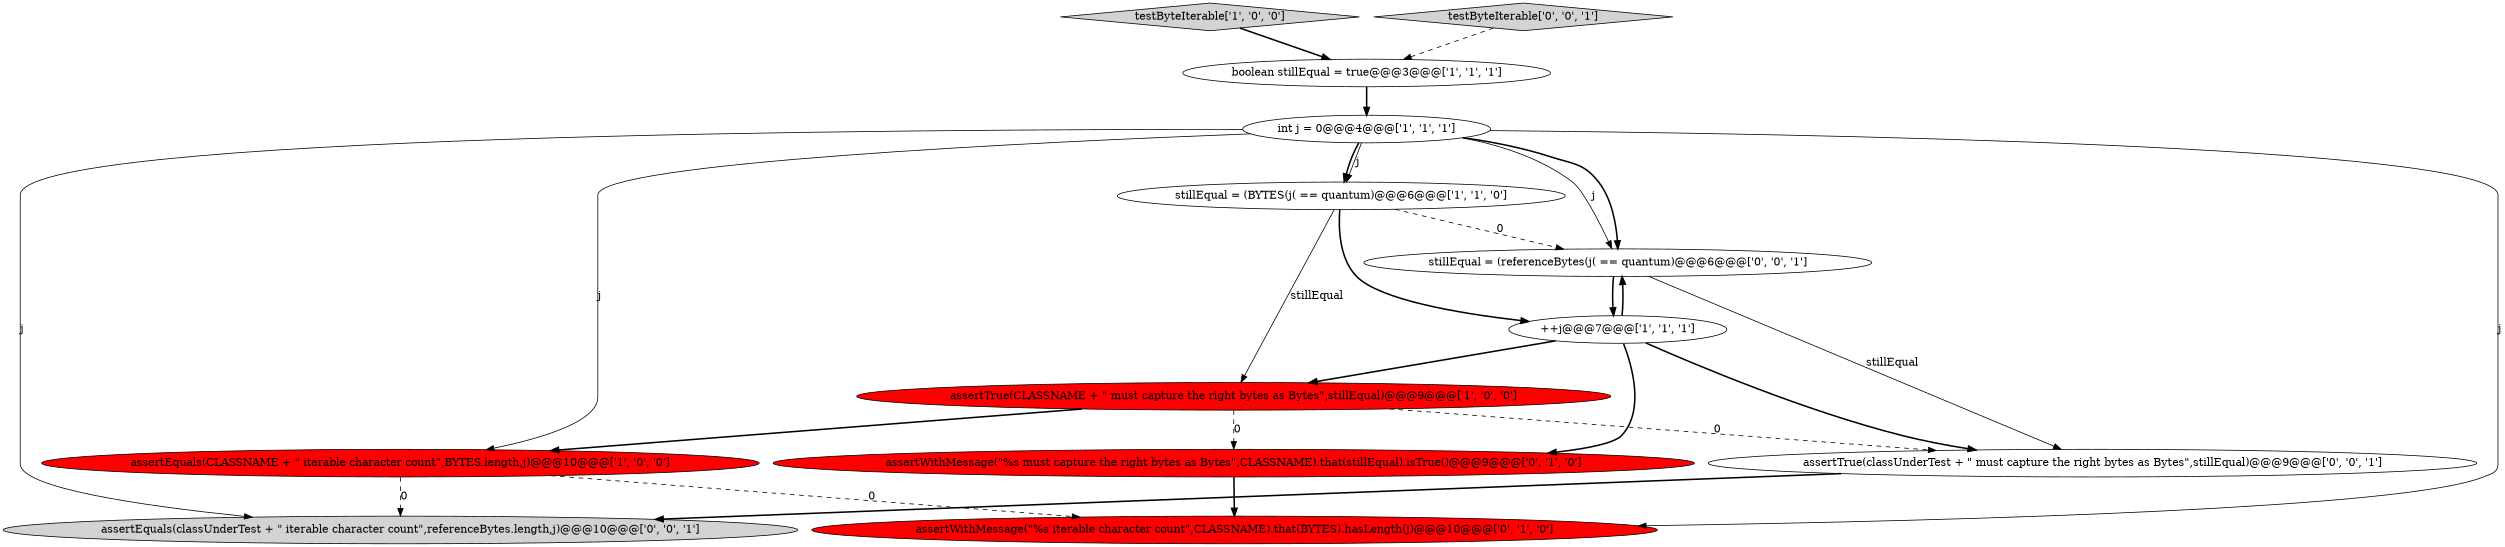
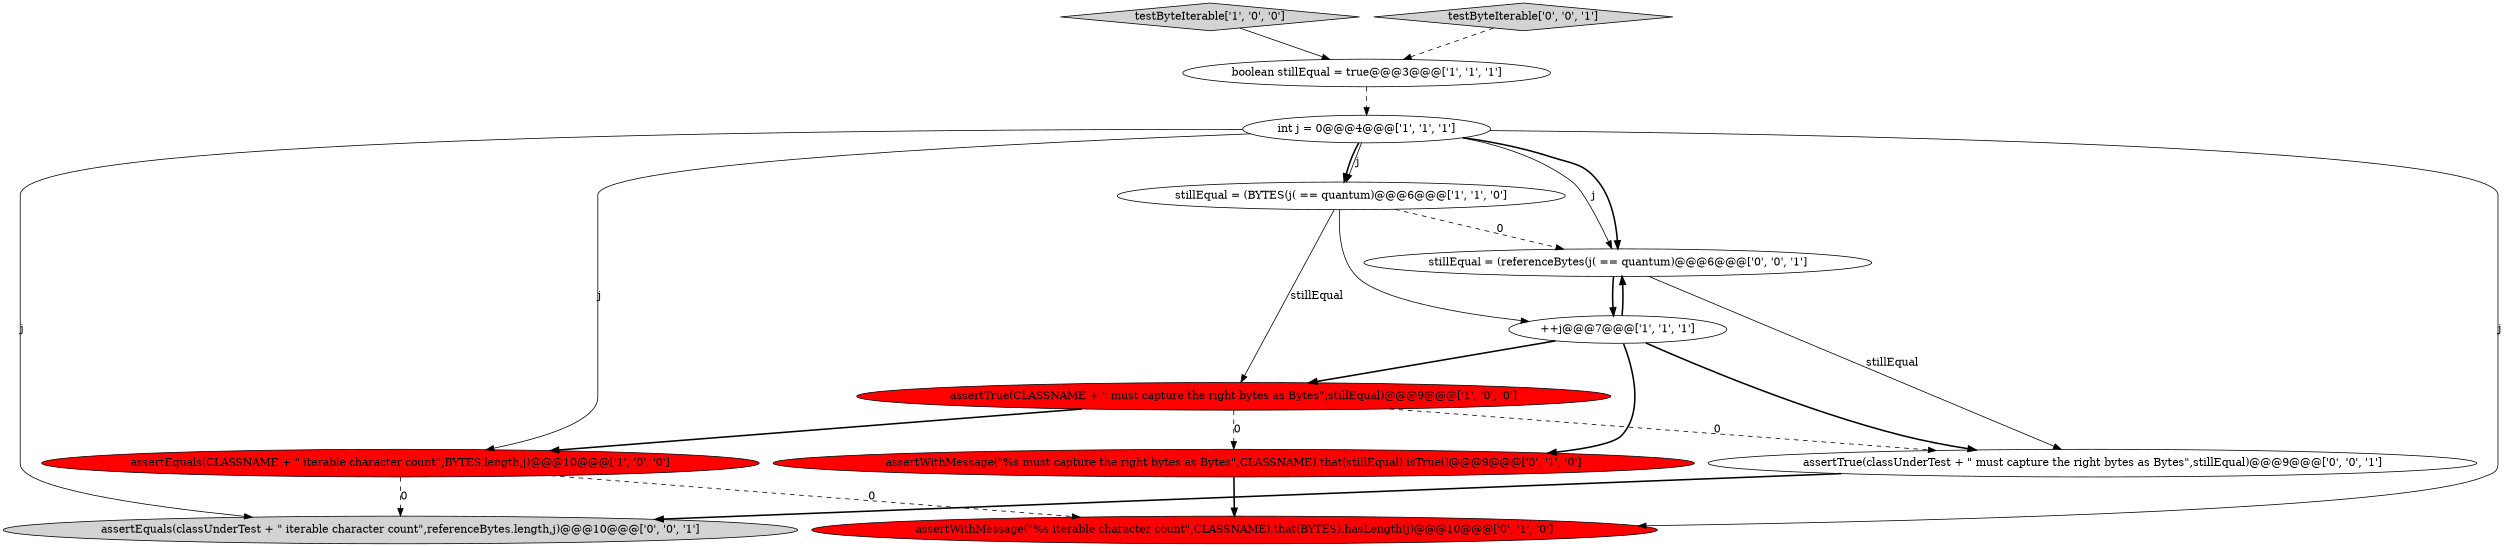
edge "testByteIterable['1', '0', '0']" -> "boolean stillEqual = true@@@3@@@['1', '1', '1']": style bold -> solid
edge "boolean stillEqual = true@@@3@@@['1', '1', '1']" -> "int j = 0@@@4@@@['1', '1', '1']": style bold -> dashed
edge "stillEqual = (BYTES(j( == quantum)@@@6@@@['1', '1', '0']" -> "++j@@@7@@@['1', '1', '1']": style bold -> solid
